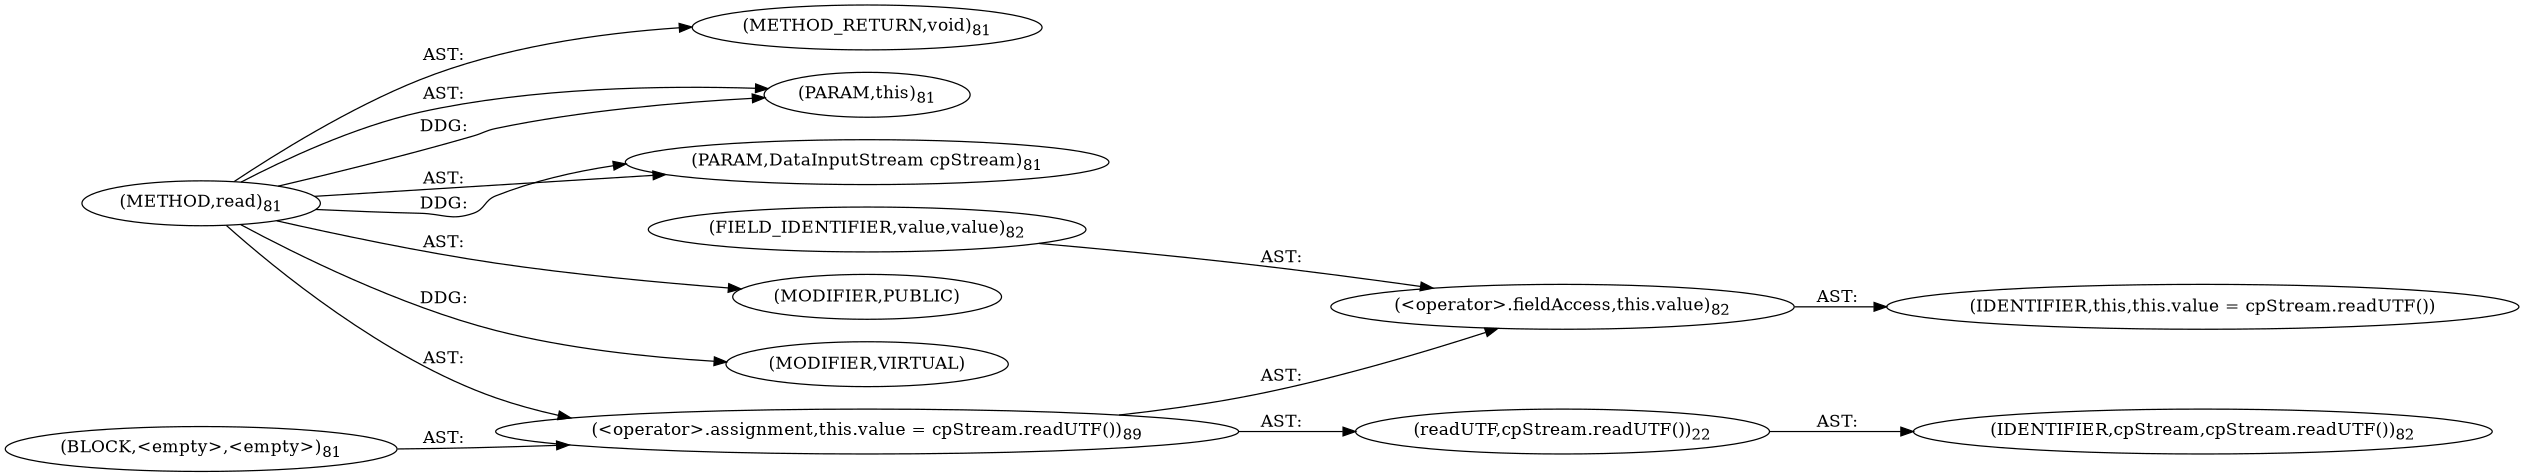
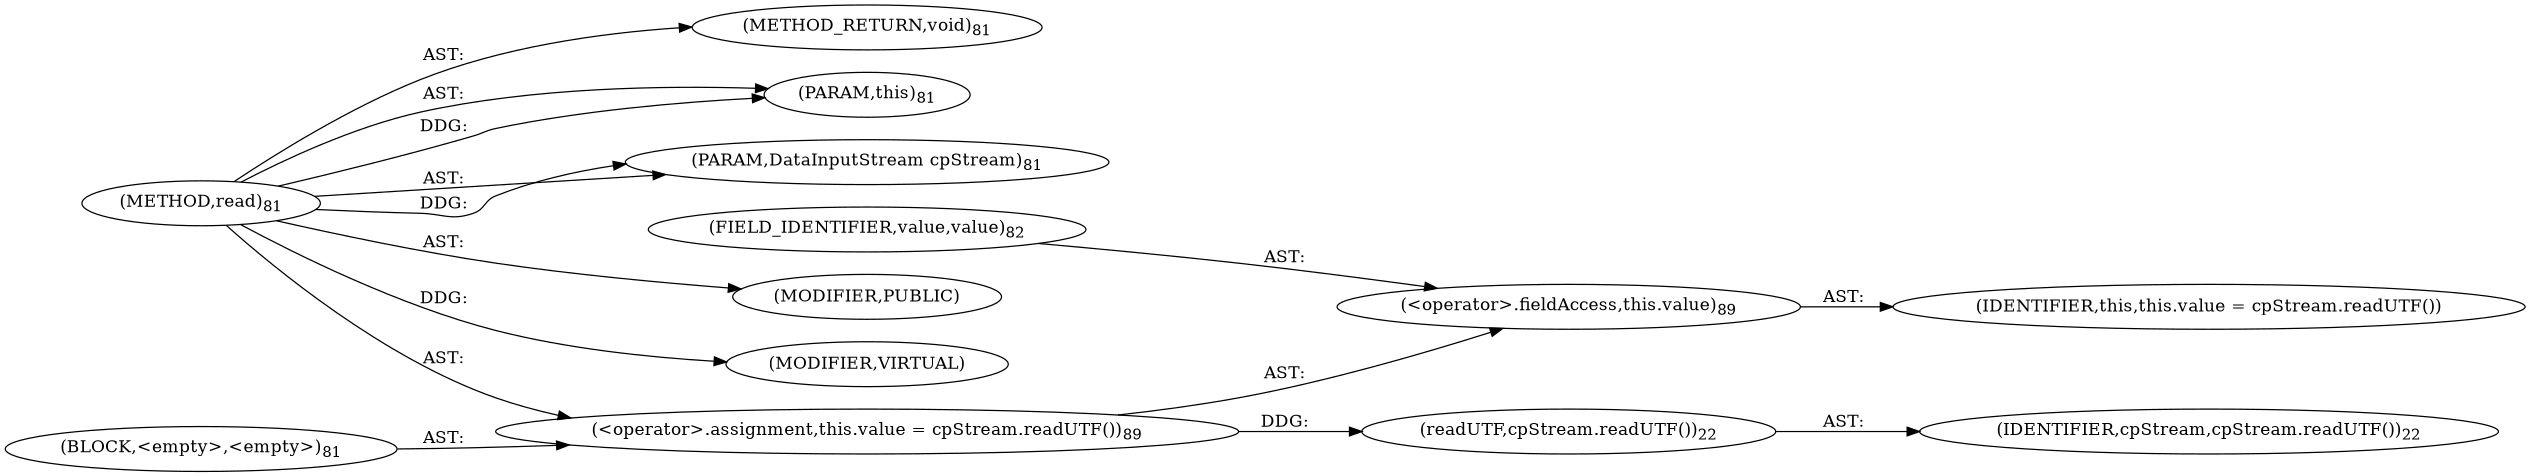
node "(<operator>.fieldAccess,this.value)": text "82" -> "89"
edge "(<operator>.assignment,this.value = cpStream.readUTF())" -> "(readUTF,cpStream.readUTF())": label "AST: " -> "DDG: "
node "(IDENTIFIER,cpStream,cpStream.readUTF())": text "82" -> "22"
